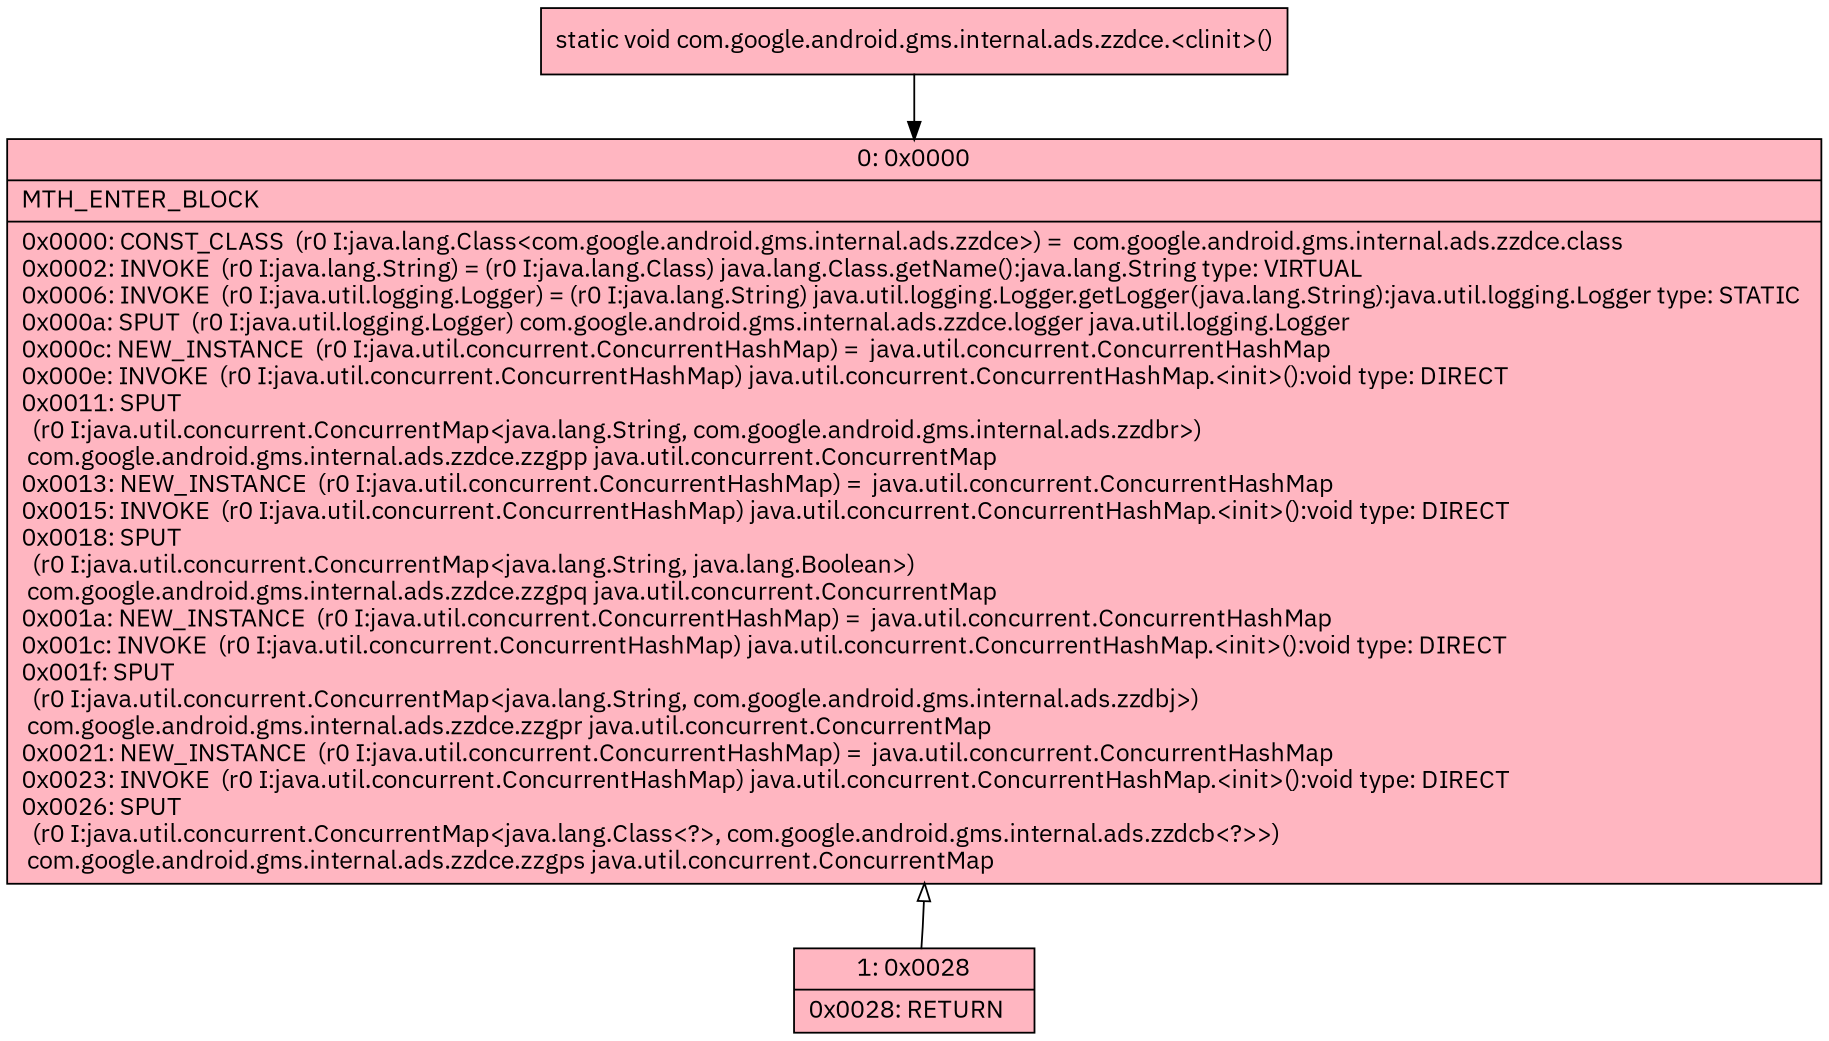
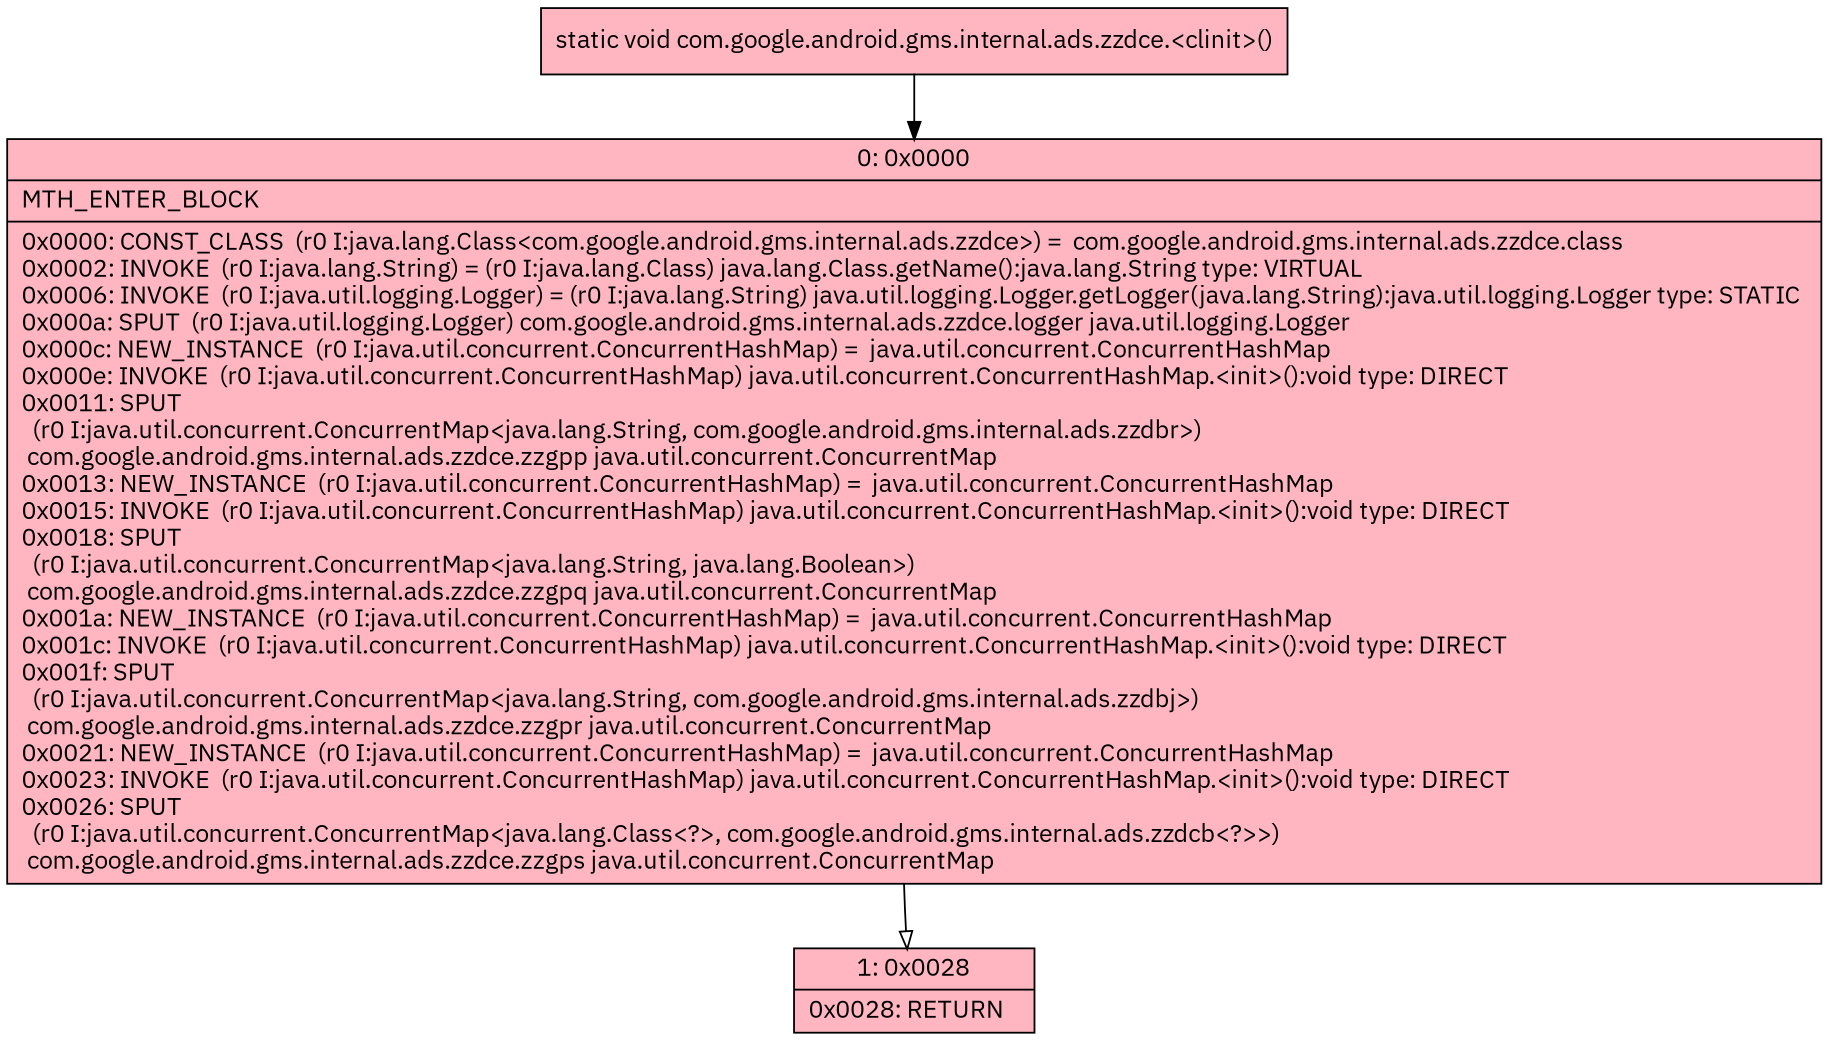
edge "1: 0x0028" -> "0: 0x0000": reversed
